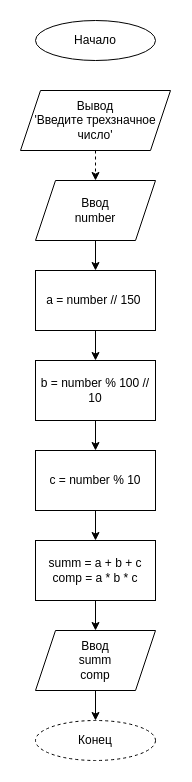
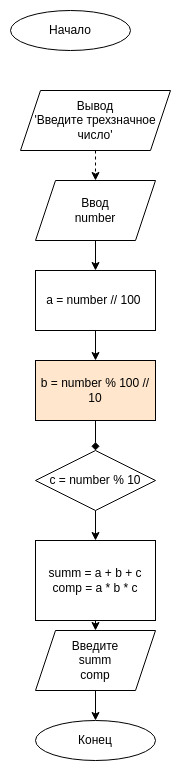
node "Начало": moved (96, 41) -> (71, 31)
node "a = number // 150": label "a = number // 150" -> "a = number // 100"
node "b = number % 100 // 10": fillcolor #ffffff -> #ffe6cc
edge "b = number % 100 // 10" -> "c = number % 10": arrowhead classic -> diamond
node "c = number % 10": shape rectangle -> diamond
node "summ = a + b + c comp = a * b * c": size 120x60 -> 120x80
node "Ввод summ comp": label "Ввод summ comp" -> "Введите summ comp"
node "Конец": style dashed -> solid
